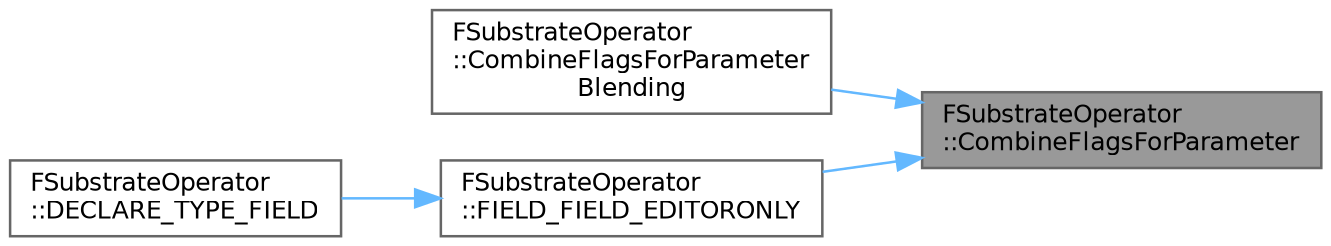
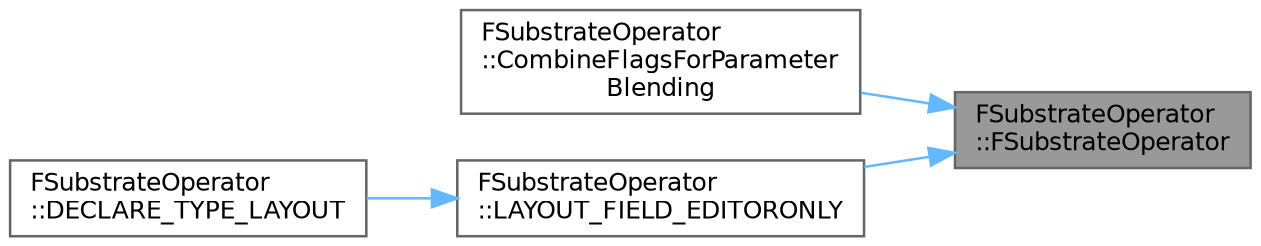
node "FSubstrateOperator ::CombineFlagsForParameter": label "FSubstrateOperator ::CombineFlagsForParameter" -> "FSubstrateOperator ::FSubstrateOperator"
node "FSubstrateOperator ::DECLARE_TYPE_FIELD": label "FSubstrateOperator ::DECLARE_TYPE_FIELD" -> "FSubstrateOperator ::DECLARE_TYPE_LAYOUT"
node "FSubstrateOperator ::FIELD_FIELD_EDITORONLY": label "FSubstrateOperator ::FIELD_FIELD_EDITORONLY" -> "FSubstrateOperator ::LAYOUT_FIELD_EDITORONLY"
